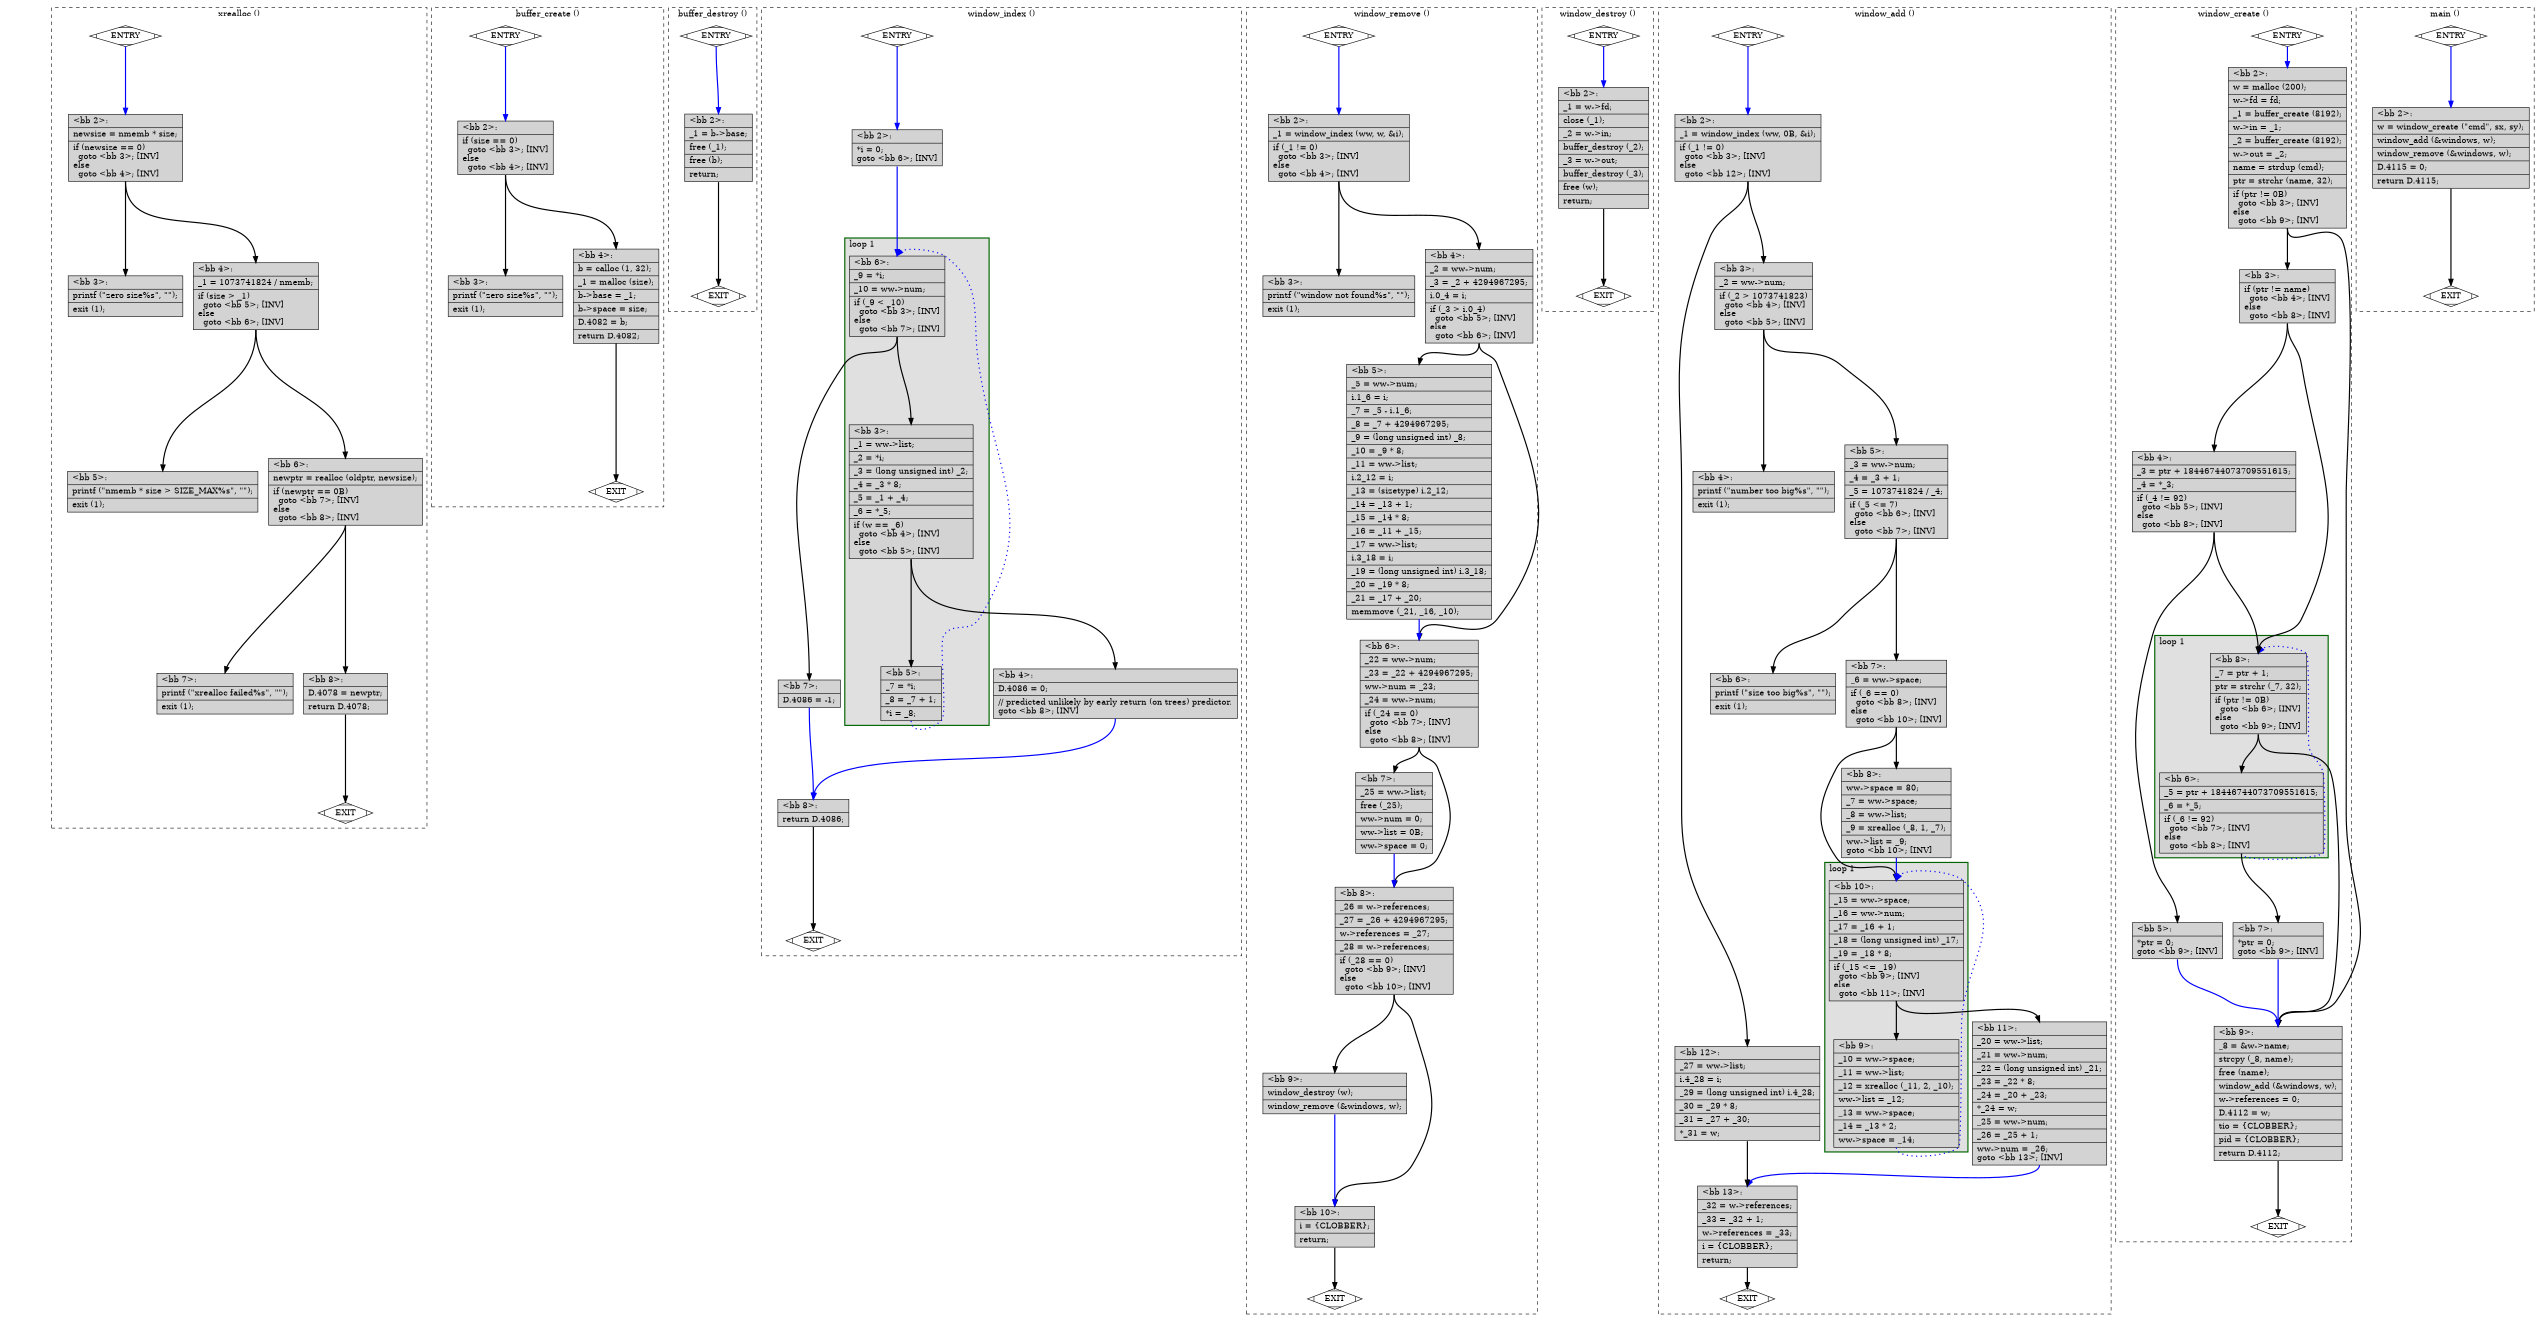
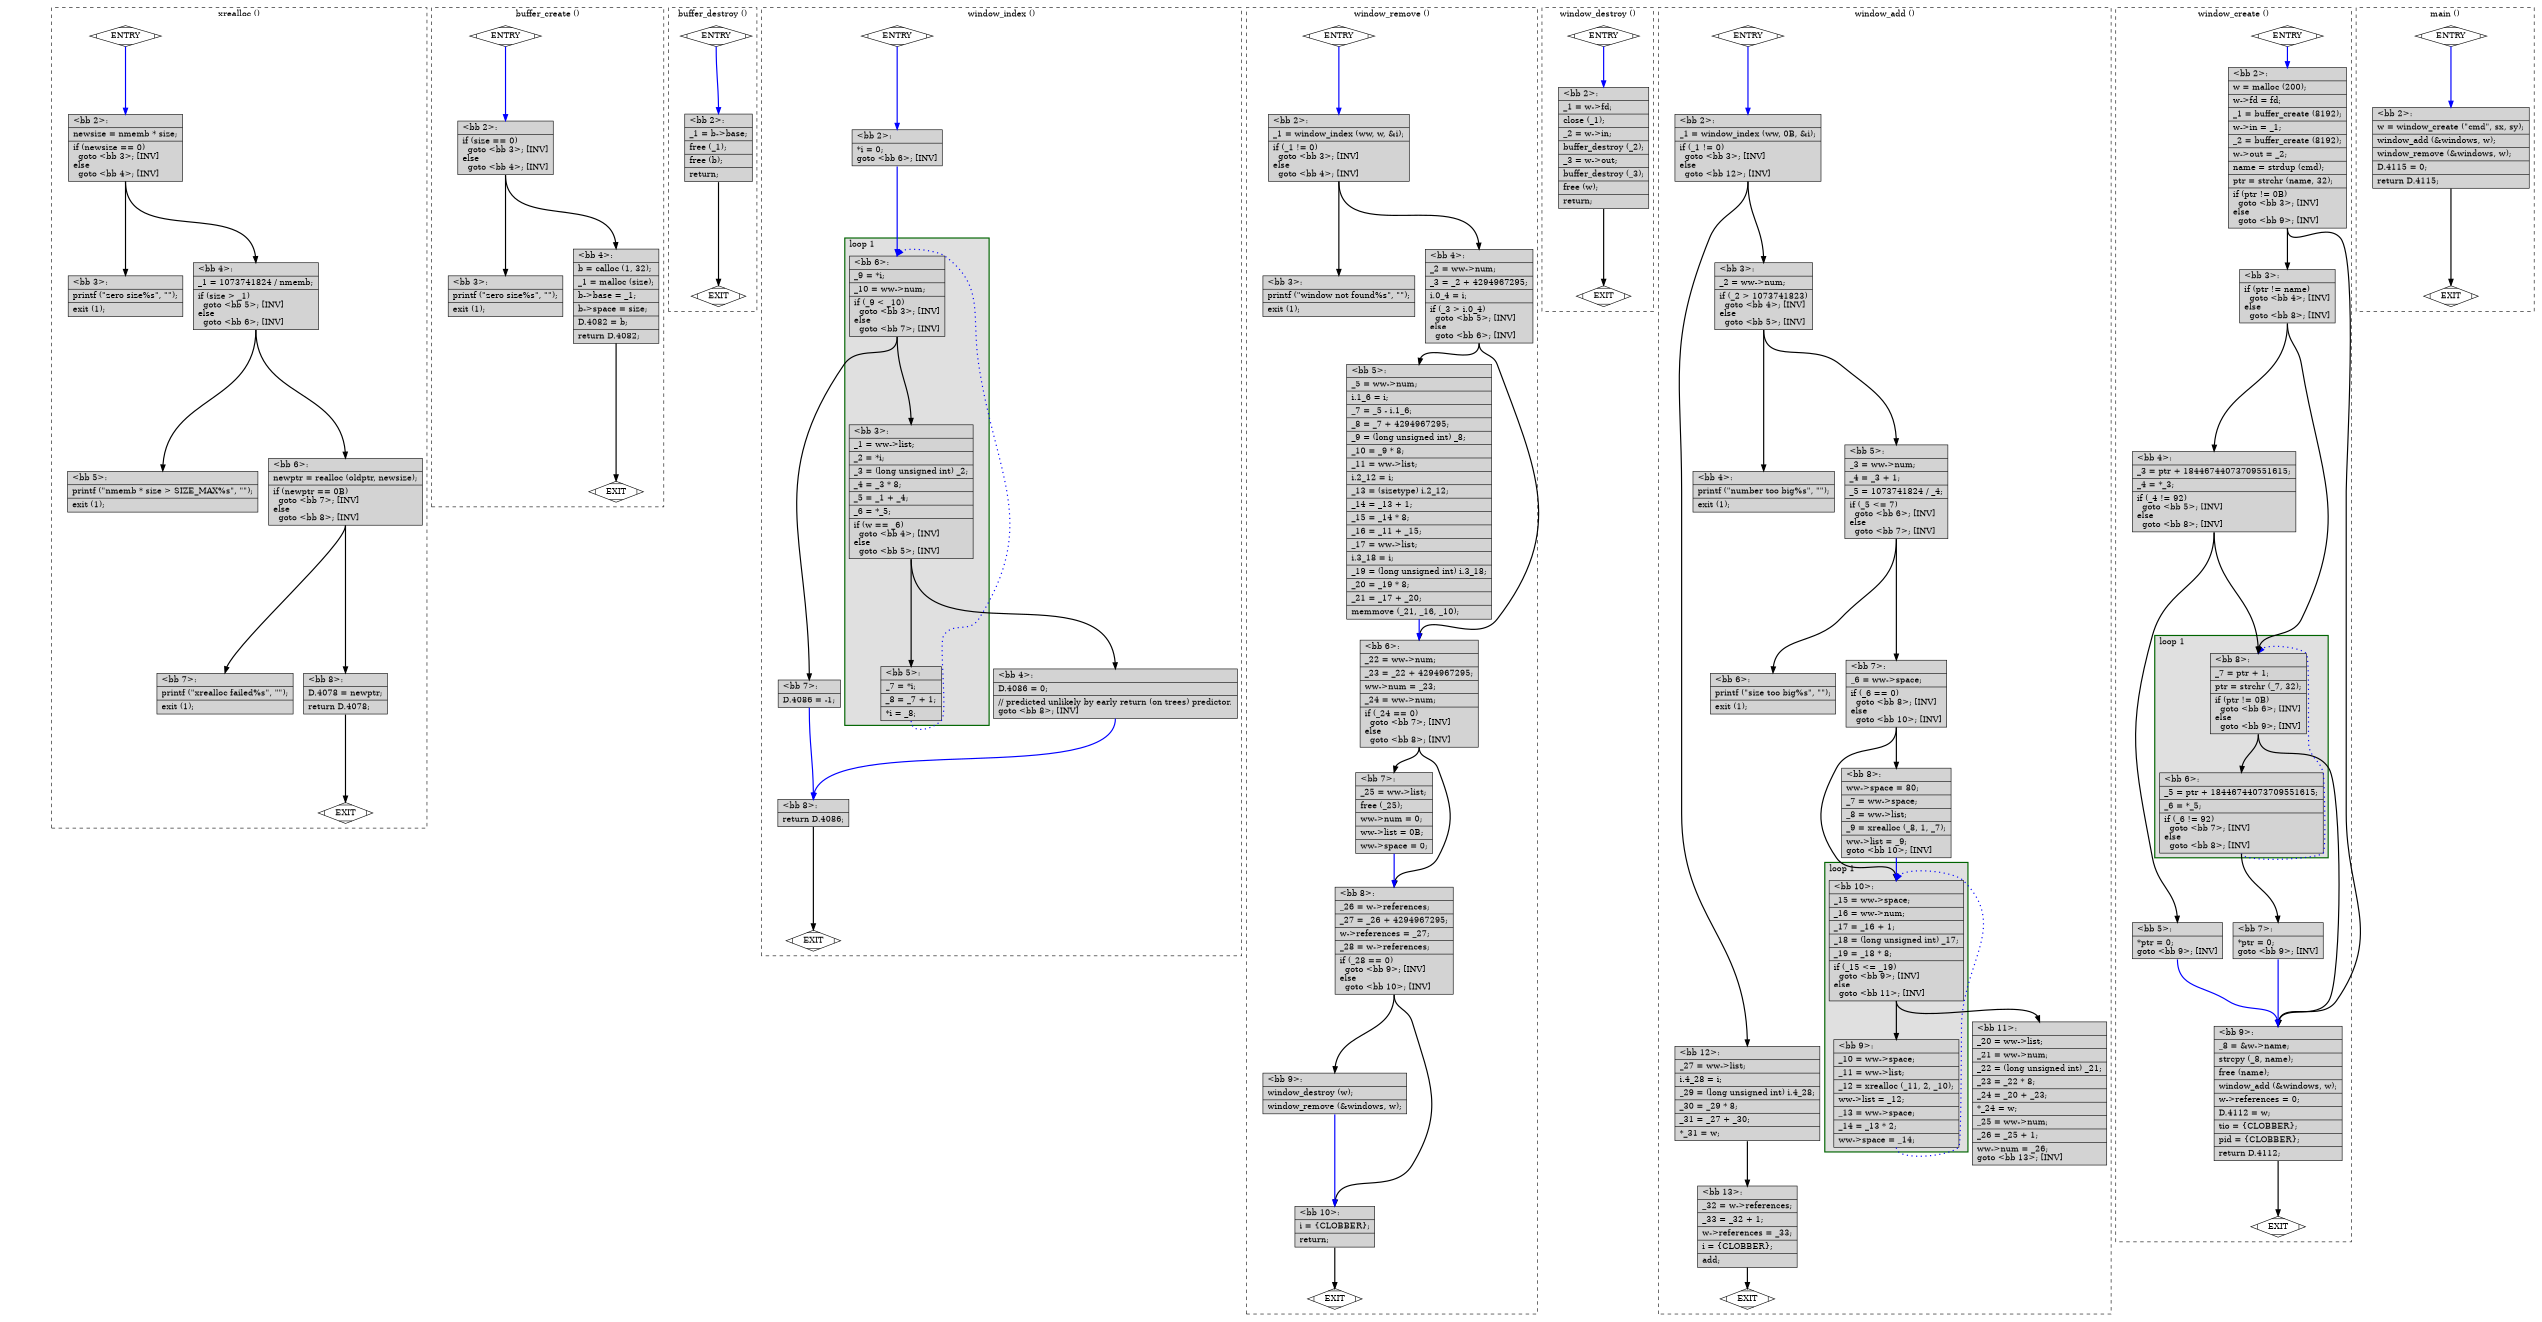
edge "<bb 11>:" -> "<bb 13>:": removed
node "<bb 13>:": text "return;" -> "add;"
